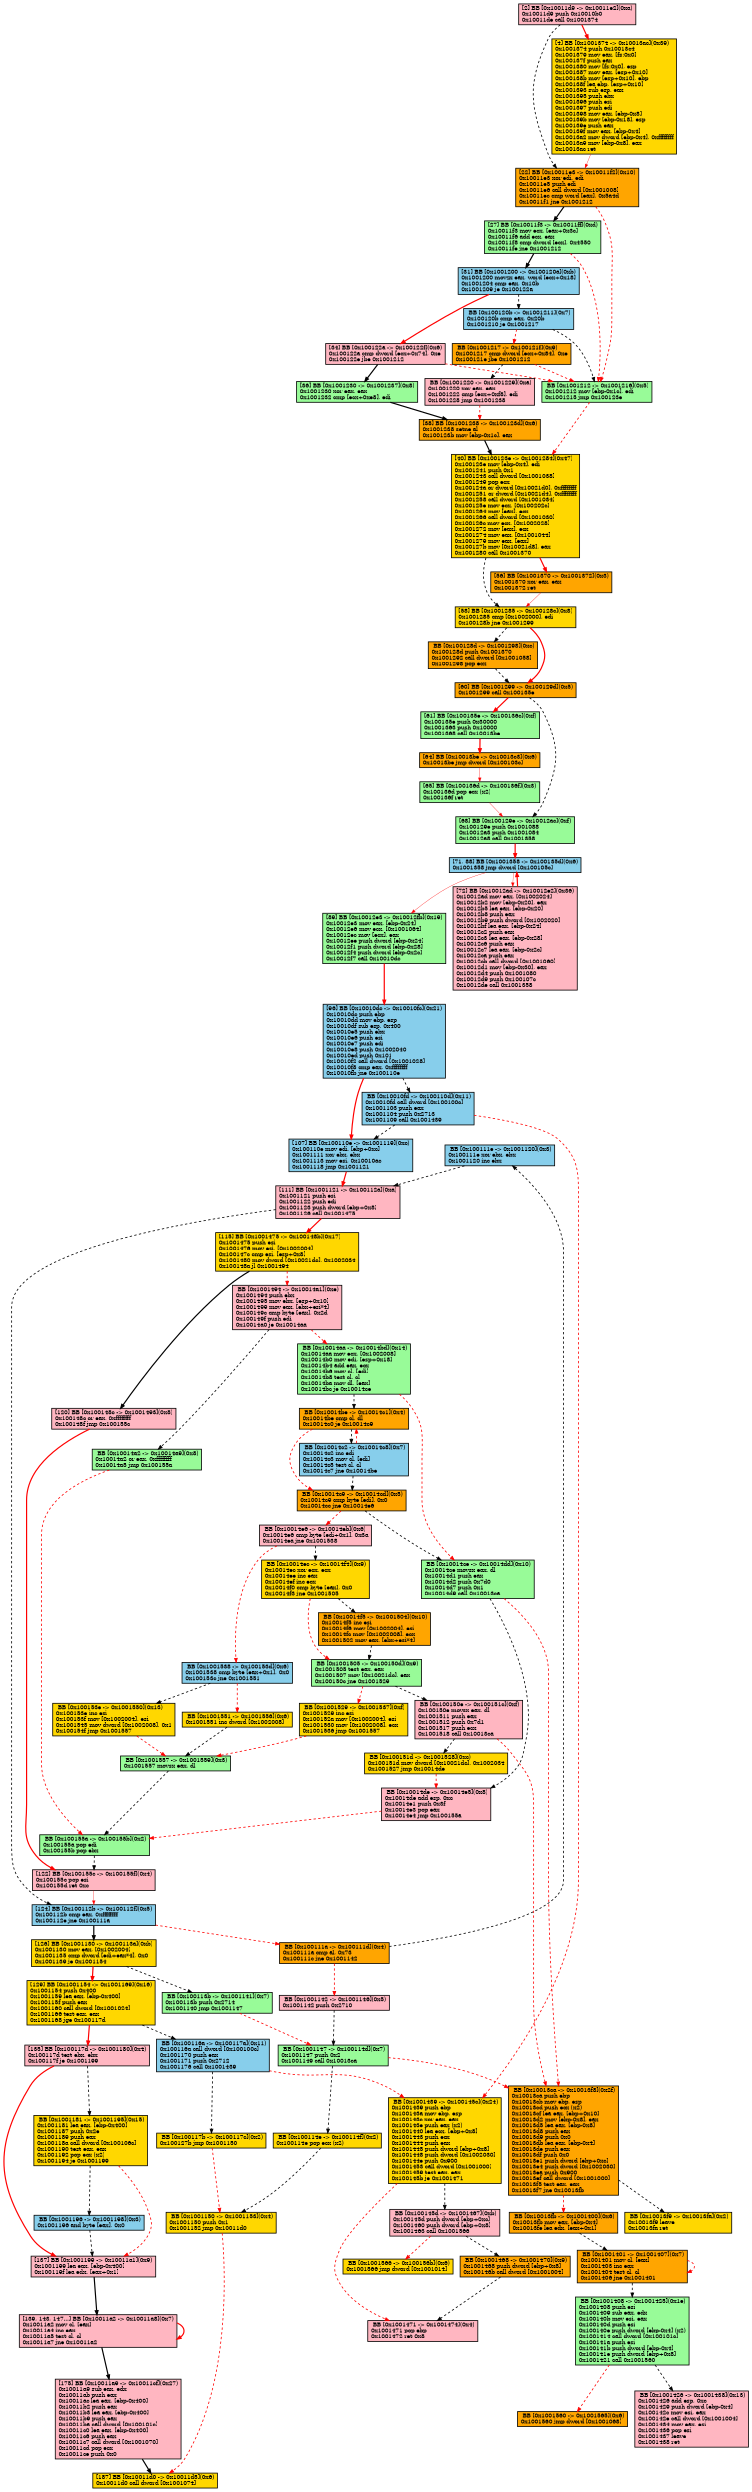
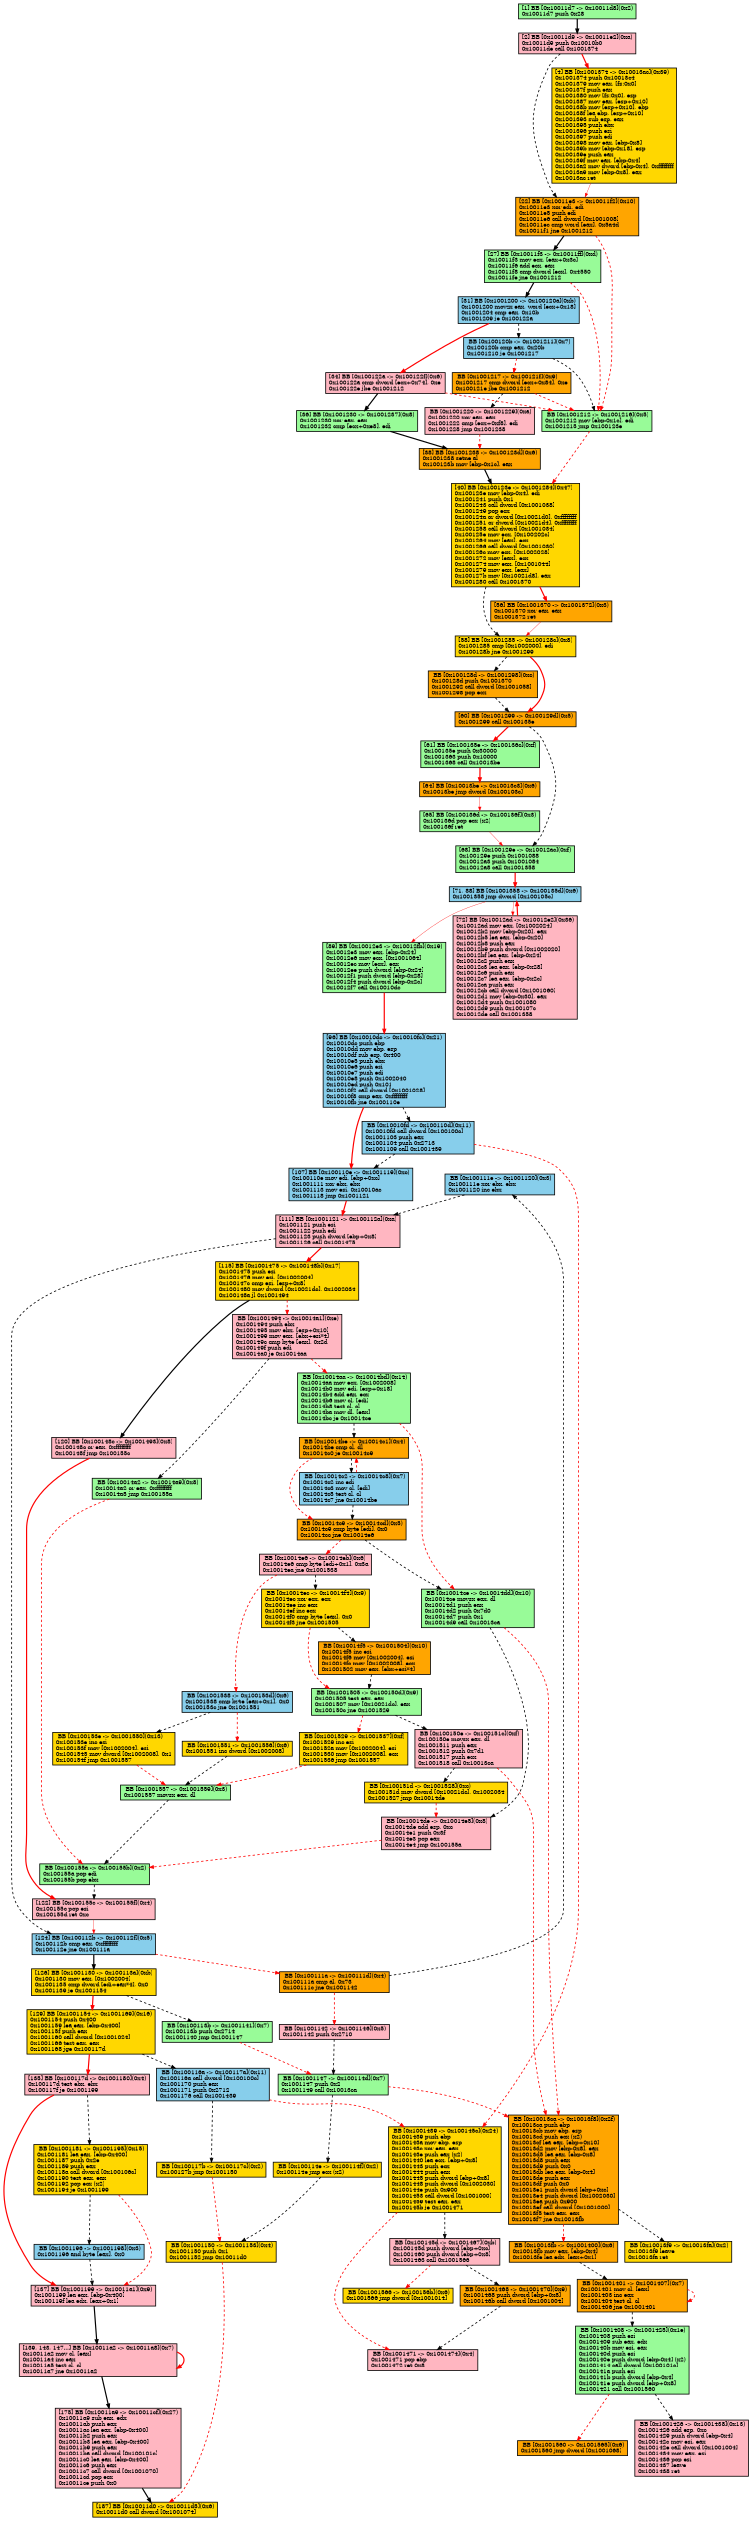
node "[1] BB [0x10011d7 -> 0x10011d8](0x2) 0x10011d7 push 0x28": added
node "BB [0x100114e -> 0x100114f](0x2) 0x100114e pop ecx (x2)": label "BB [0x100114e -> 0x100114f](0x2) 0x100114e pop ecx (x2)" -> "BB [0x100114e -> 0x100114f](0x2) 0x100114e jmp ecx (x2)"
